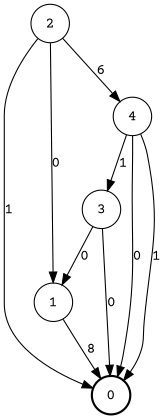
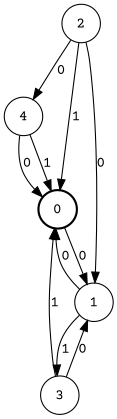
edge "2" -> "4": label "6" -> "0"
edge "4" -> "3": now "1" -> "3"
edge "0" -> "1": added, label "0"
edge "3" -> "0": label "0" -> "1"
edge "1" -> "0": label "8" -> "0"
